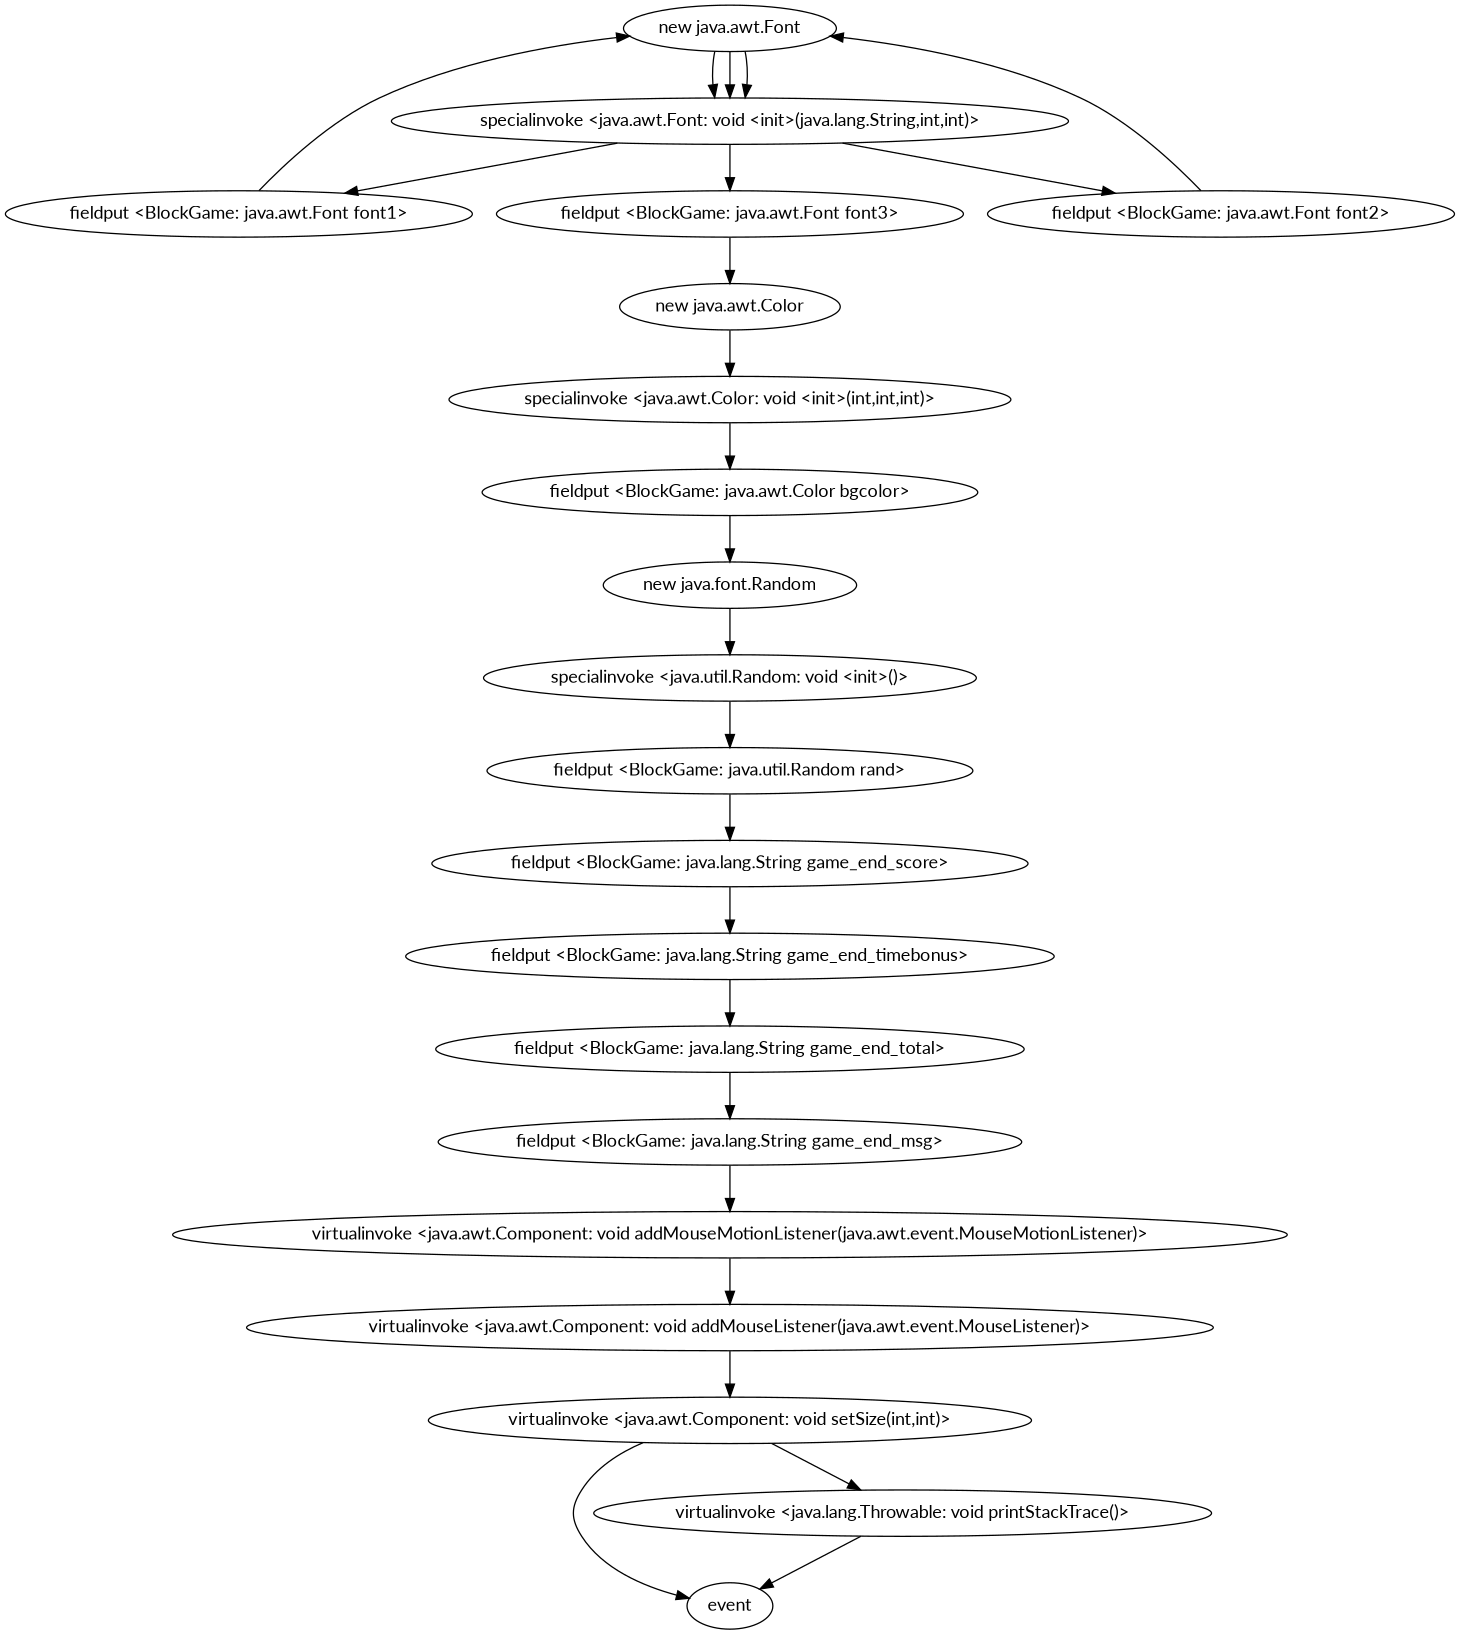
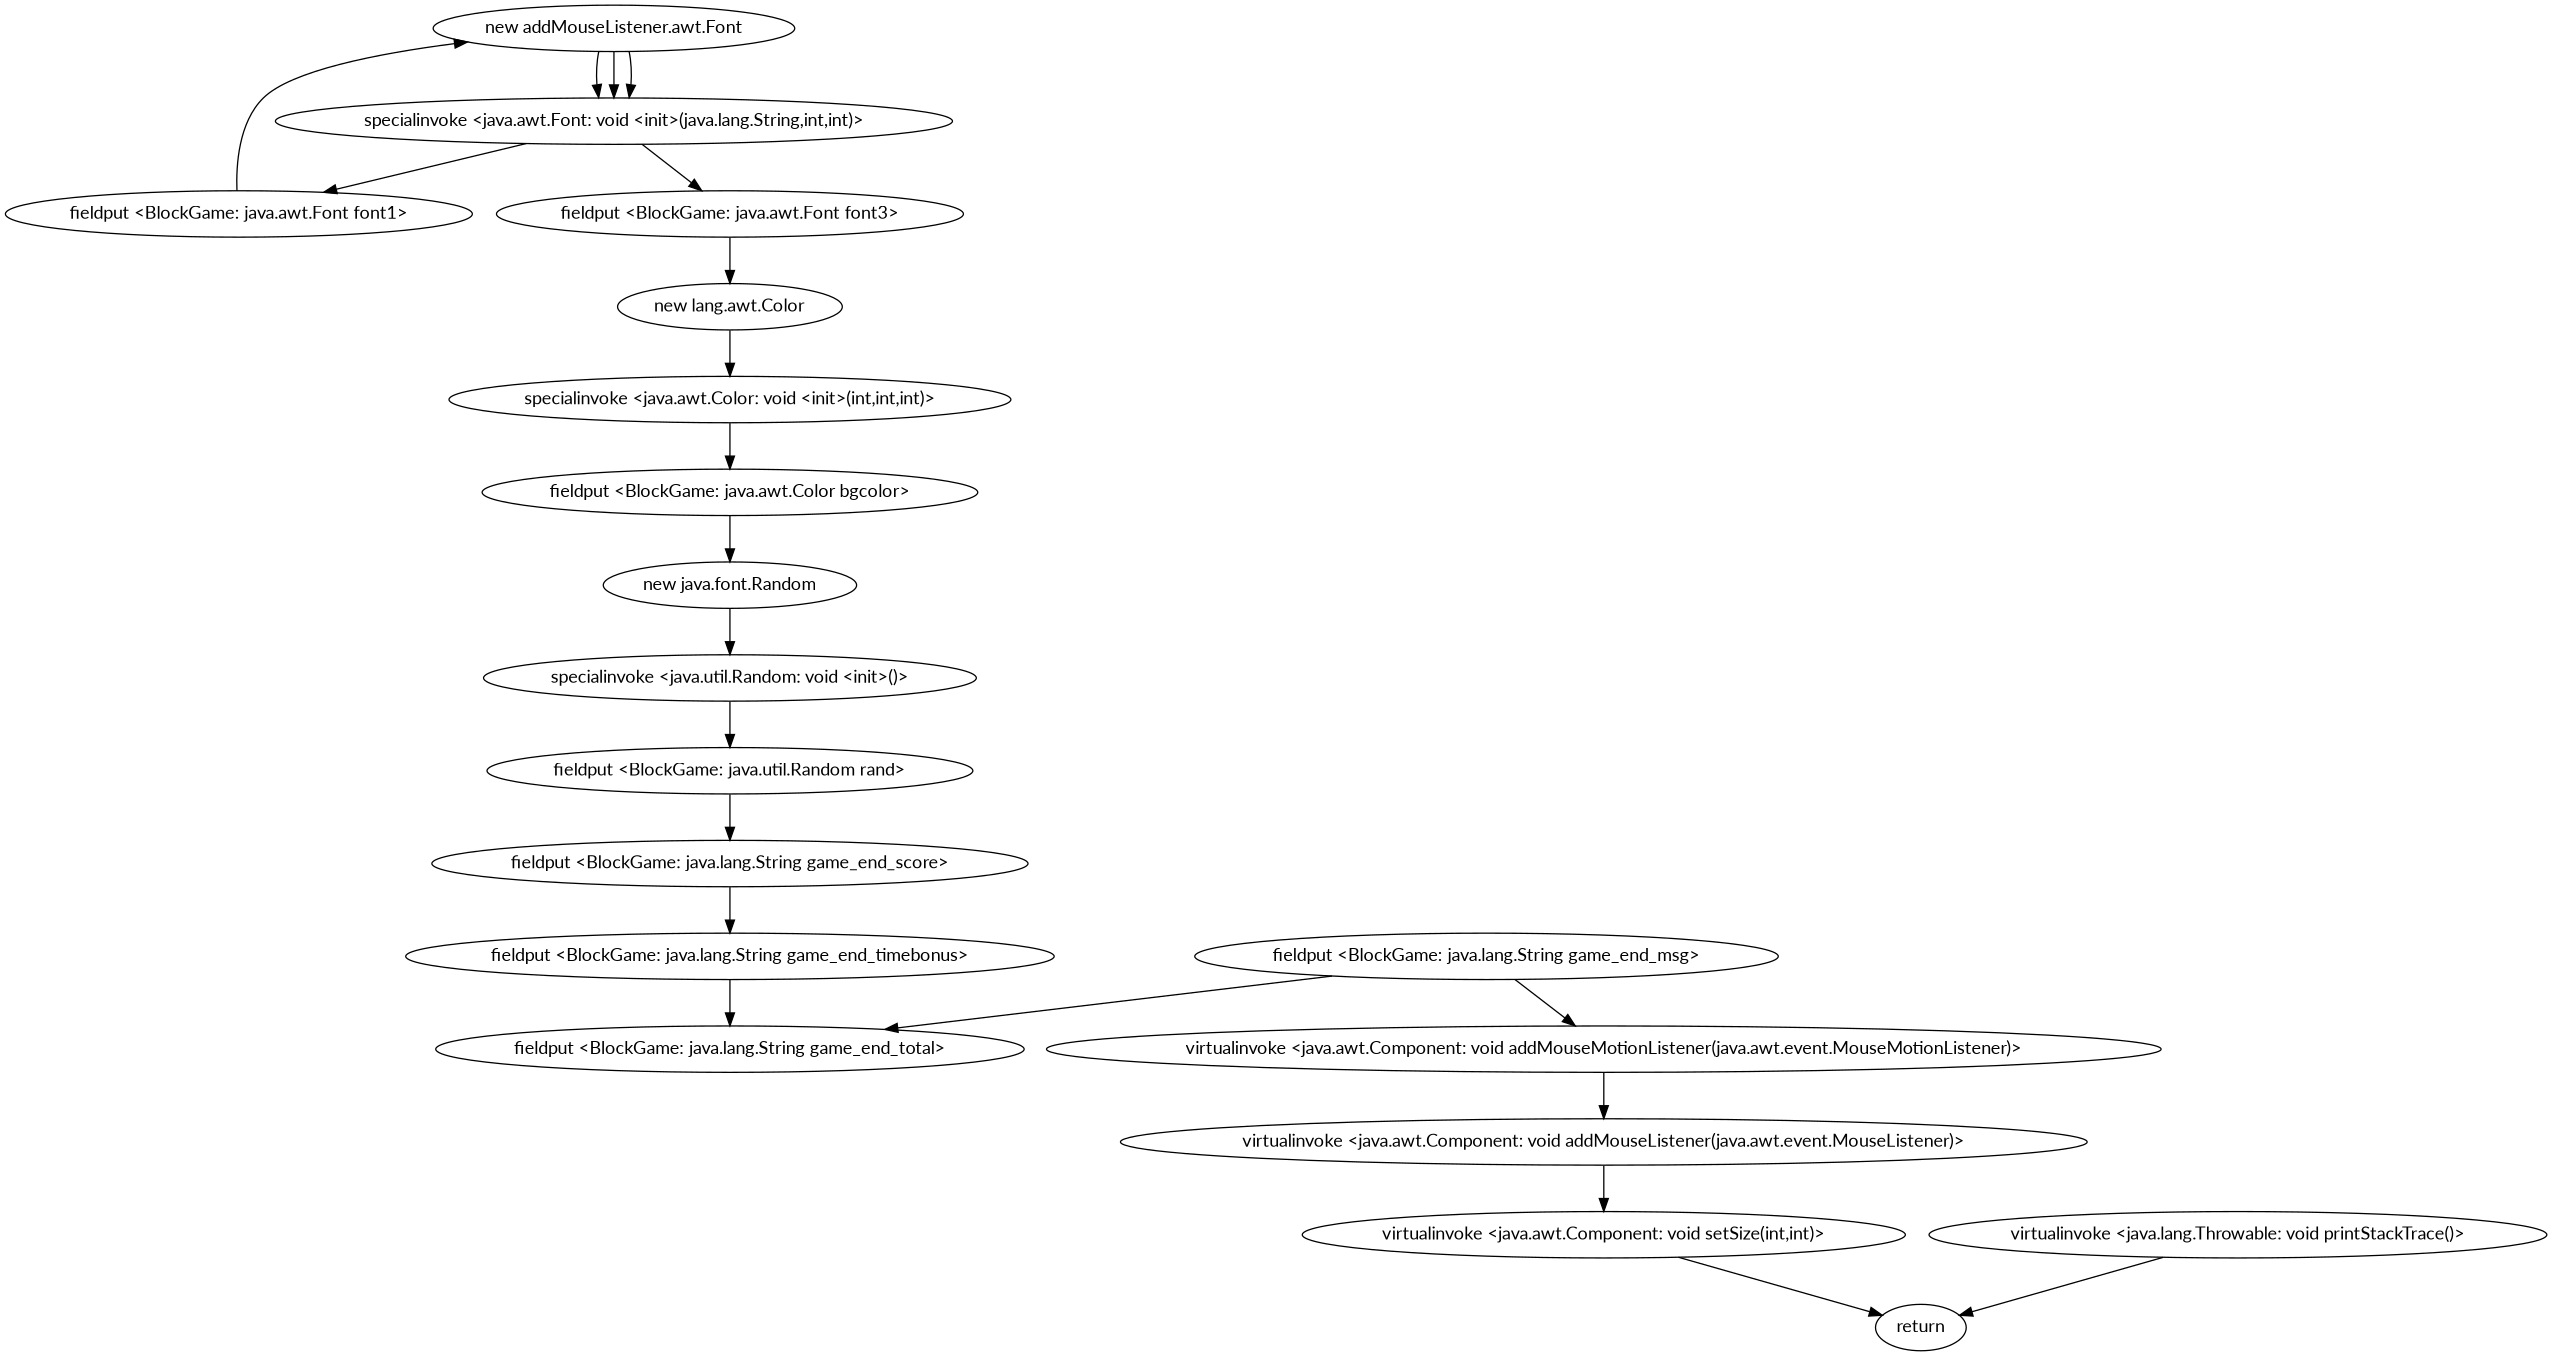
node "new java.awt.Font": label "new java.awt.Font" -> "new addMouseListener.awt.Font"
node "fieldput <BlockGame: java.awt.Font font2>": removed
node "new java.awt.Color": label "new java.awt.Color" -> "new lang.awt.Color"
edge "fieldput <BlockGame: java.lang.String game_end_total>" -> "fieldput <BlockGame: java.lang.String game_end_msg>": reversed
edge "virtualinvoke <java.awt.Component: void setSize(int,int)>" -> "virtualinvoke <java.lang.Throwable: void printStackTrace()>": removed
node "event": label "event" -> "return"
